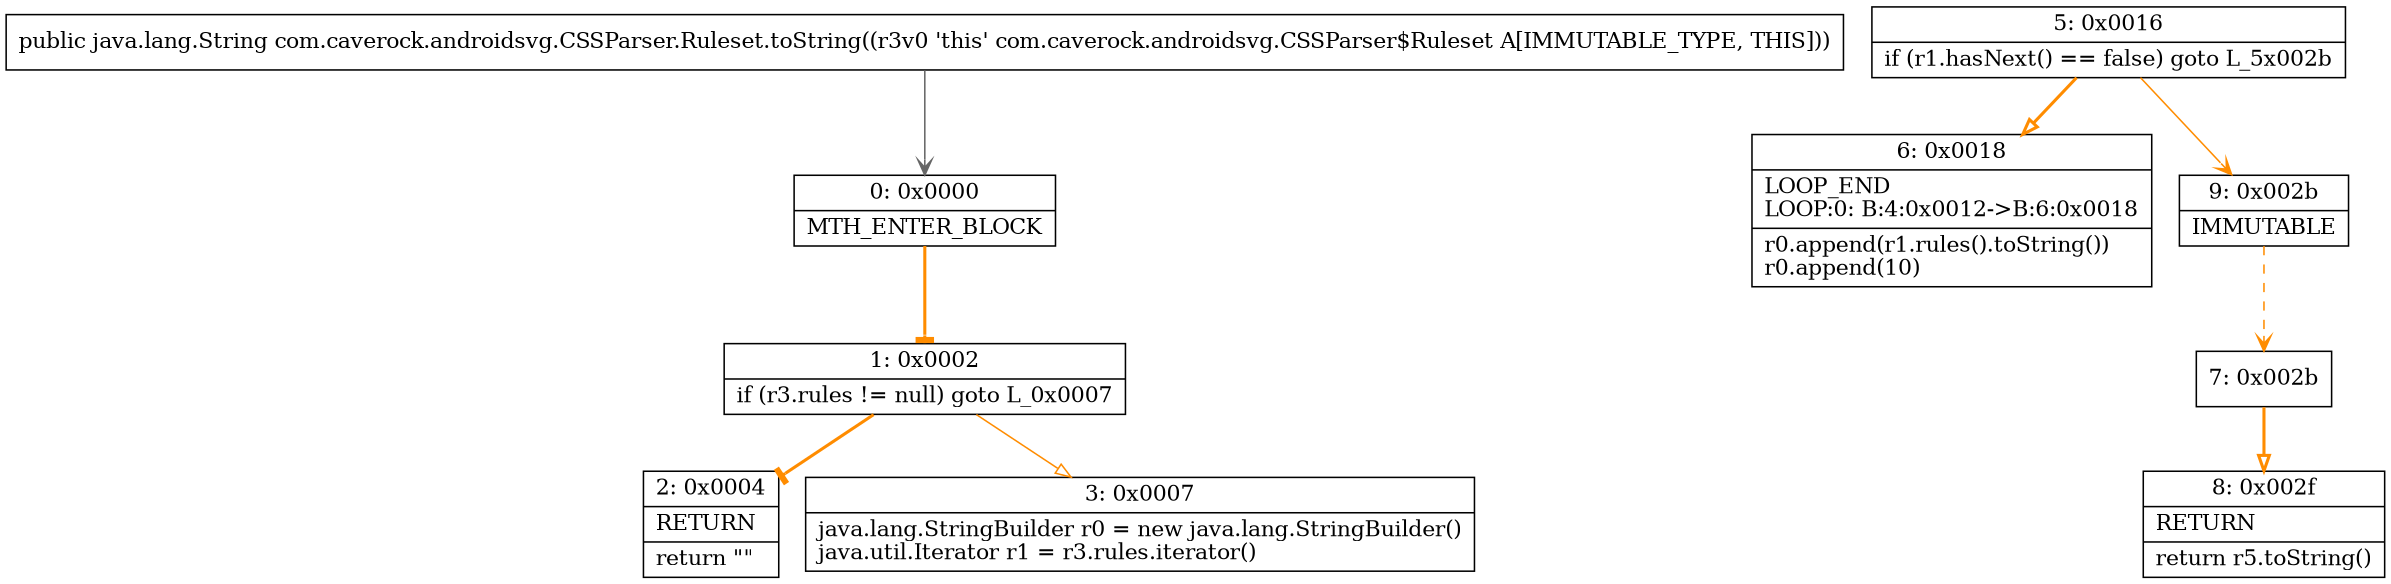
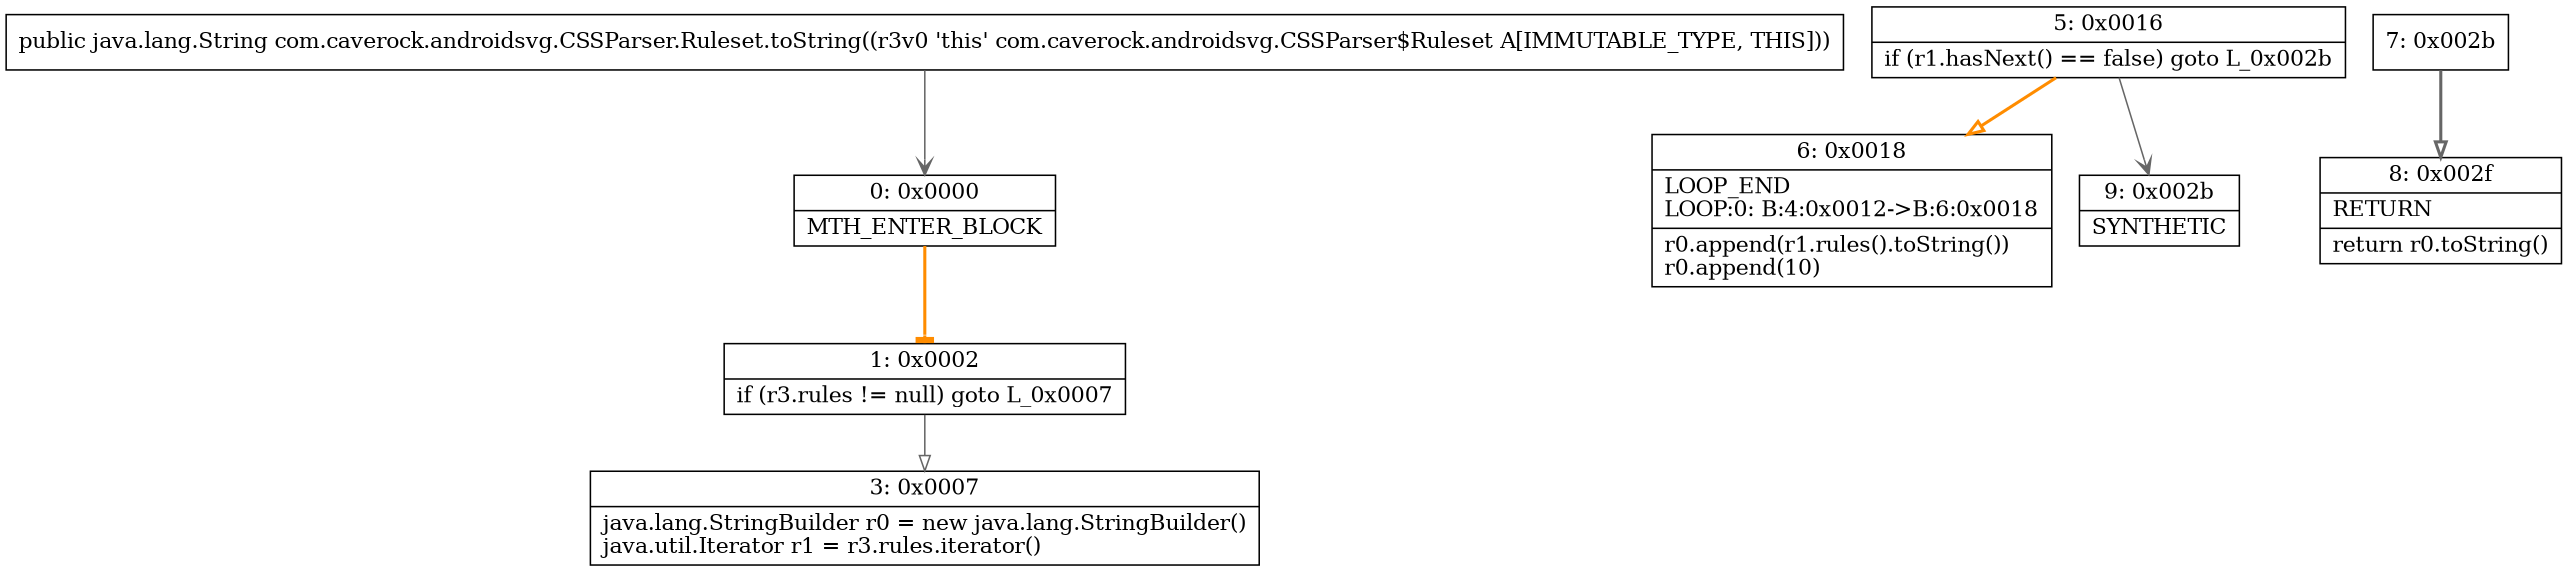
node "5: 0x0016": text "if (r1.hasNext() == false) goto L_5x002b" -> "if (r1.hasNext() == false) goto L_0x002b"
edge "5: 0x0016" -> "9: 0x002b": color darkorange -> gray40
node "9: 0x002b": text "IMMUTABLE" -> "SYNTHETIC"
edge "9: 0x002b" -> "7: 0x002b": removed
edge "7: 0x002b" -> "8: 0x002f": color darkorange -> gray40
edge "1: 0x0002" -> "3: 0x0007": color darkorange -> gray40
node "2: 0x0004": removed
node "8: 0x002f": text "return r5.toString()" -> "return r0.toString()"
